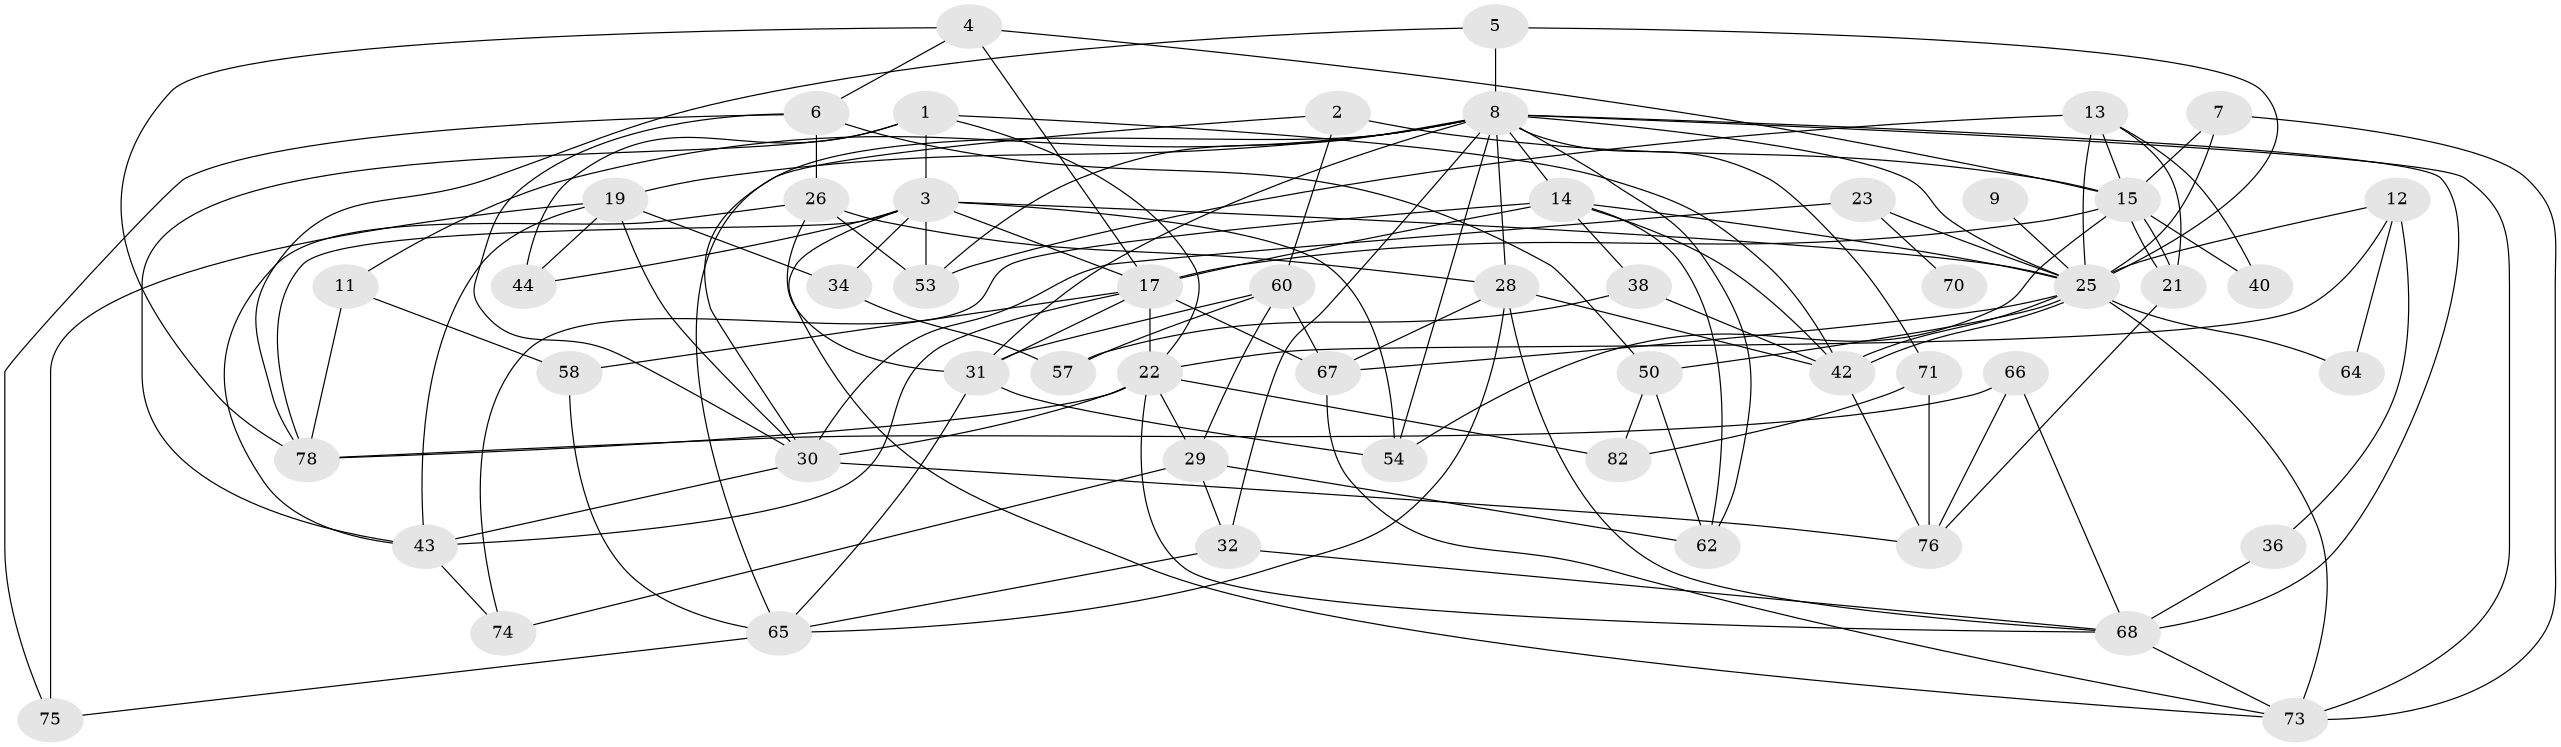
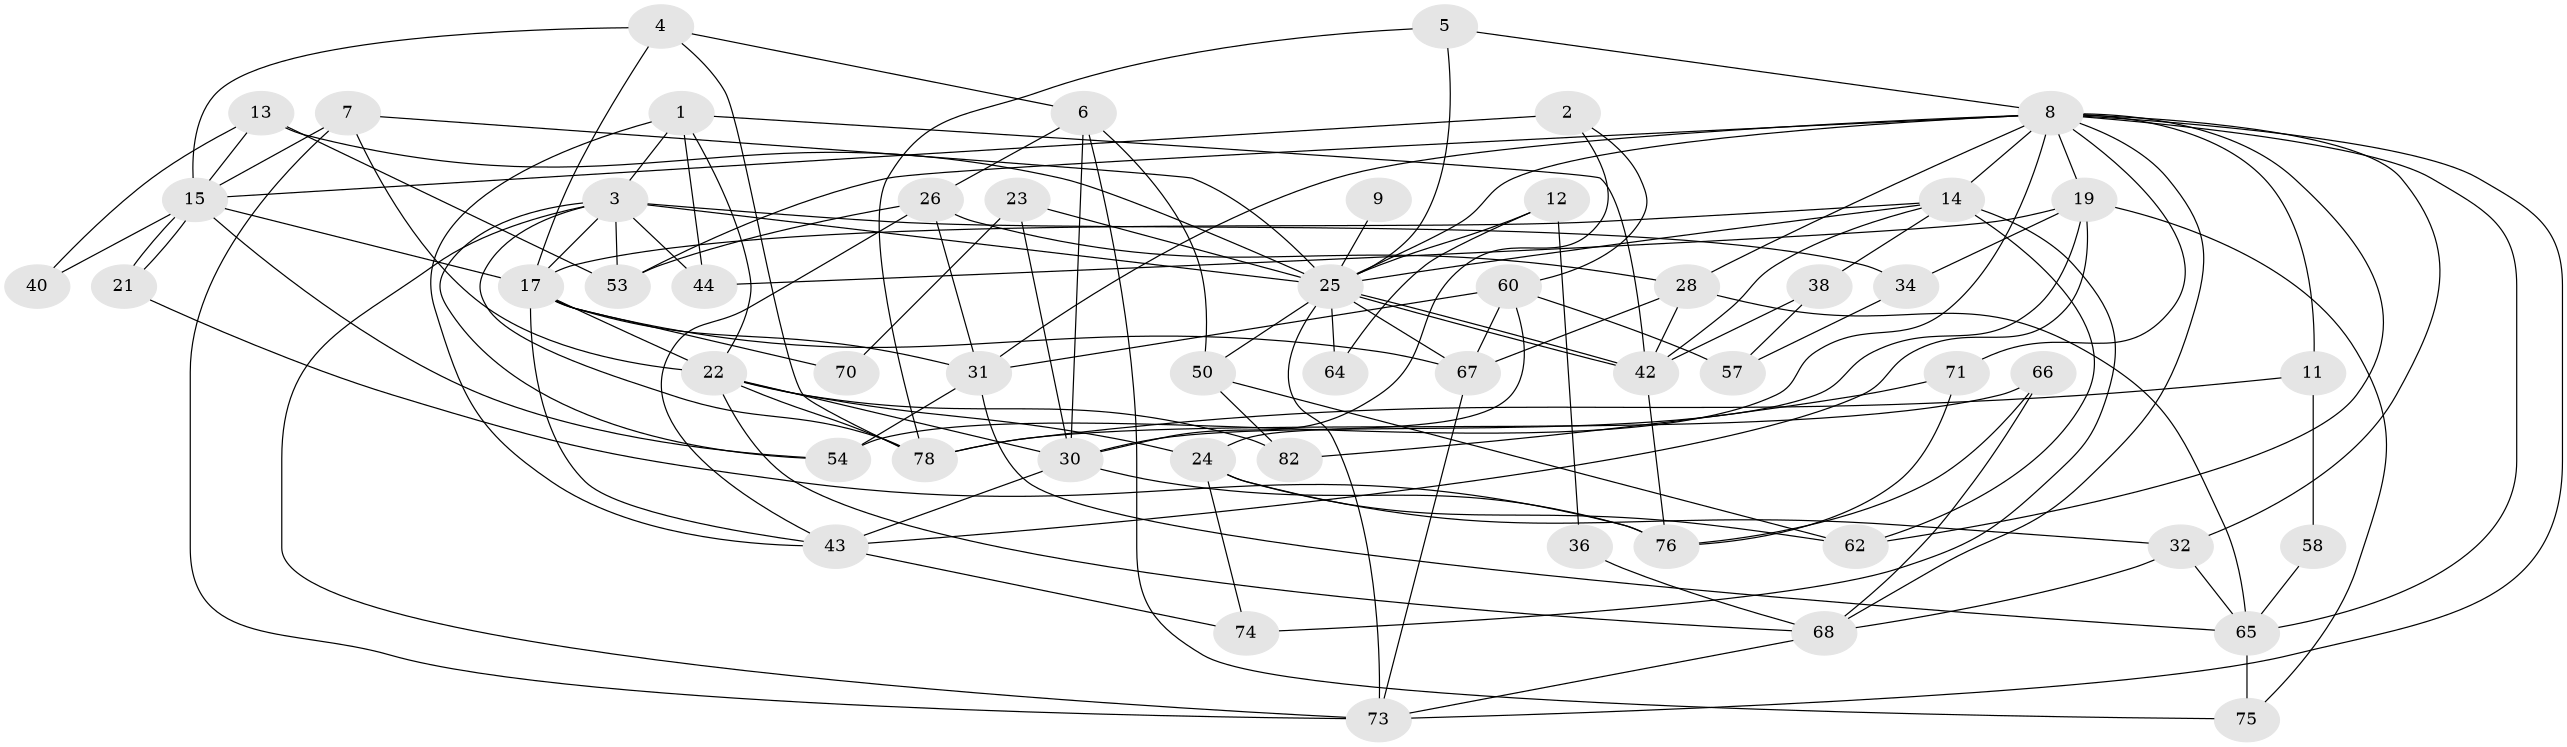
edge "13" -- "21": removed
edge "17" -- "58": now "17" -- "70"
edge "12" -- "22": now "7" -- "22"
node "29": label "29" -> "24"
edge "28" -- "68": removed
